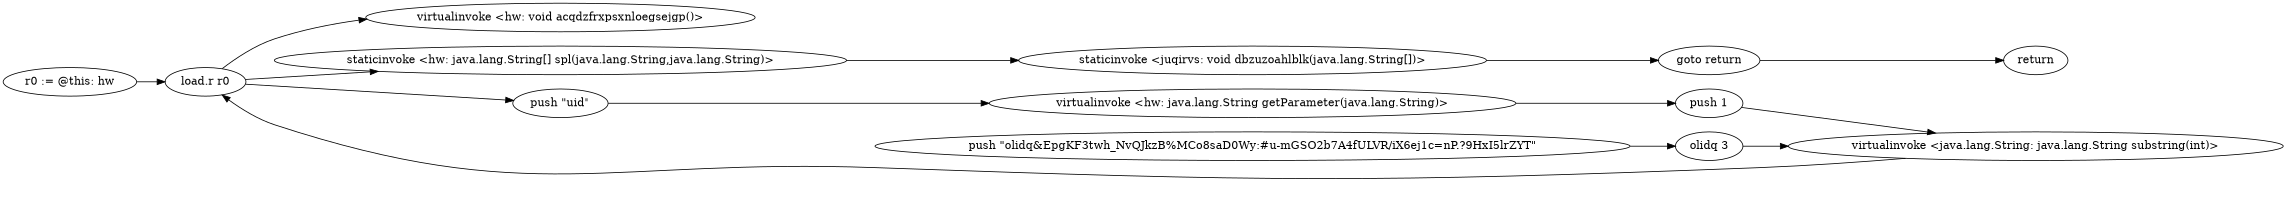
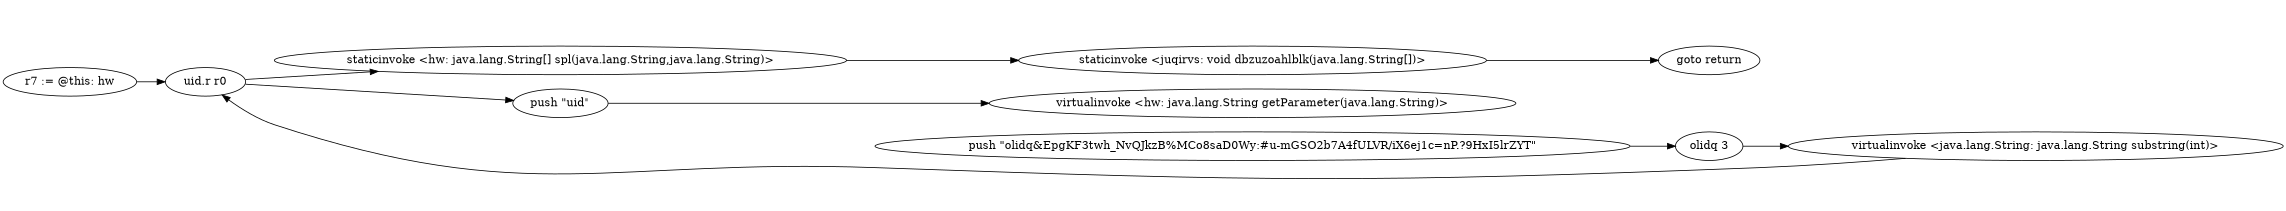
node "virtualinvoke <hw: void acqdzfrxpsxnloegsejgp()>": removed
node "return": removed
node "r0 := @this: hw": label "r0 := @this: hw" -> "r7 := @this: hw"
node "load.r r0": label "load.r r0" -> "uid.r r0"
node "push 1": removed
